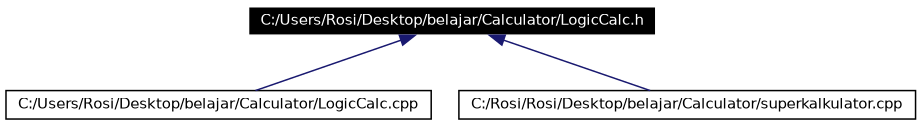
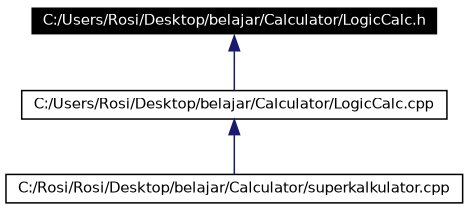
edge "C:/Rosi/Rosi/Desktop/belajar/Calculator/superkalkulator.cpp" -> "C:/Users/Rosi/Desktop/belajar/Calculator/LogicCalc.h": now "C:/Rosi/Rosi/Desktop/belajar/Calculator/superkalkulator.cpp" -> "C:/Users/Rosi/Desktop/belajar/Calculator/LogicCalc.cpp"
